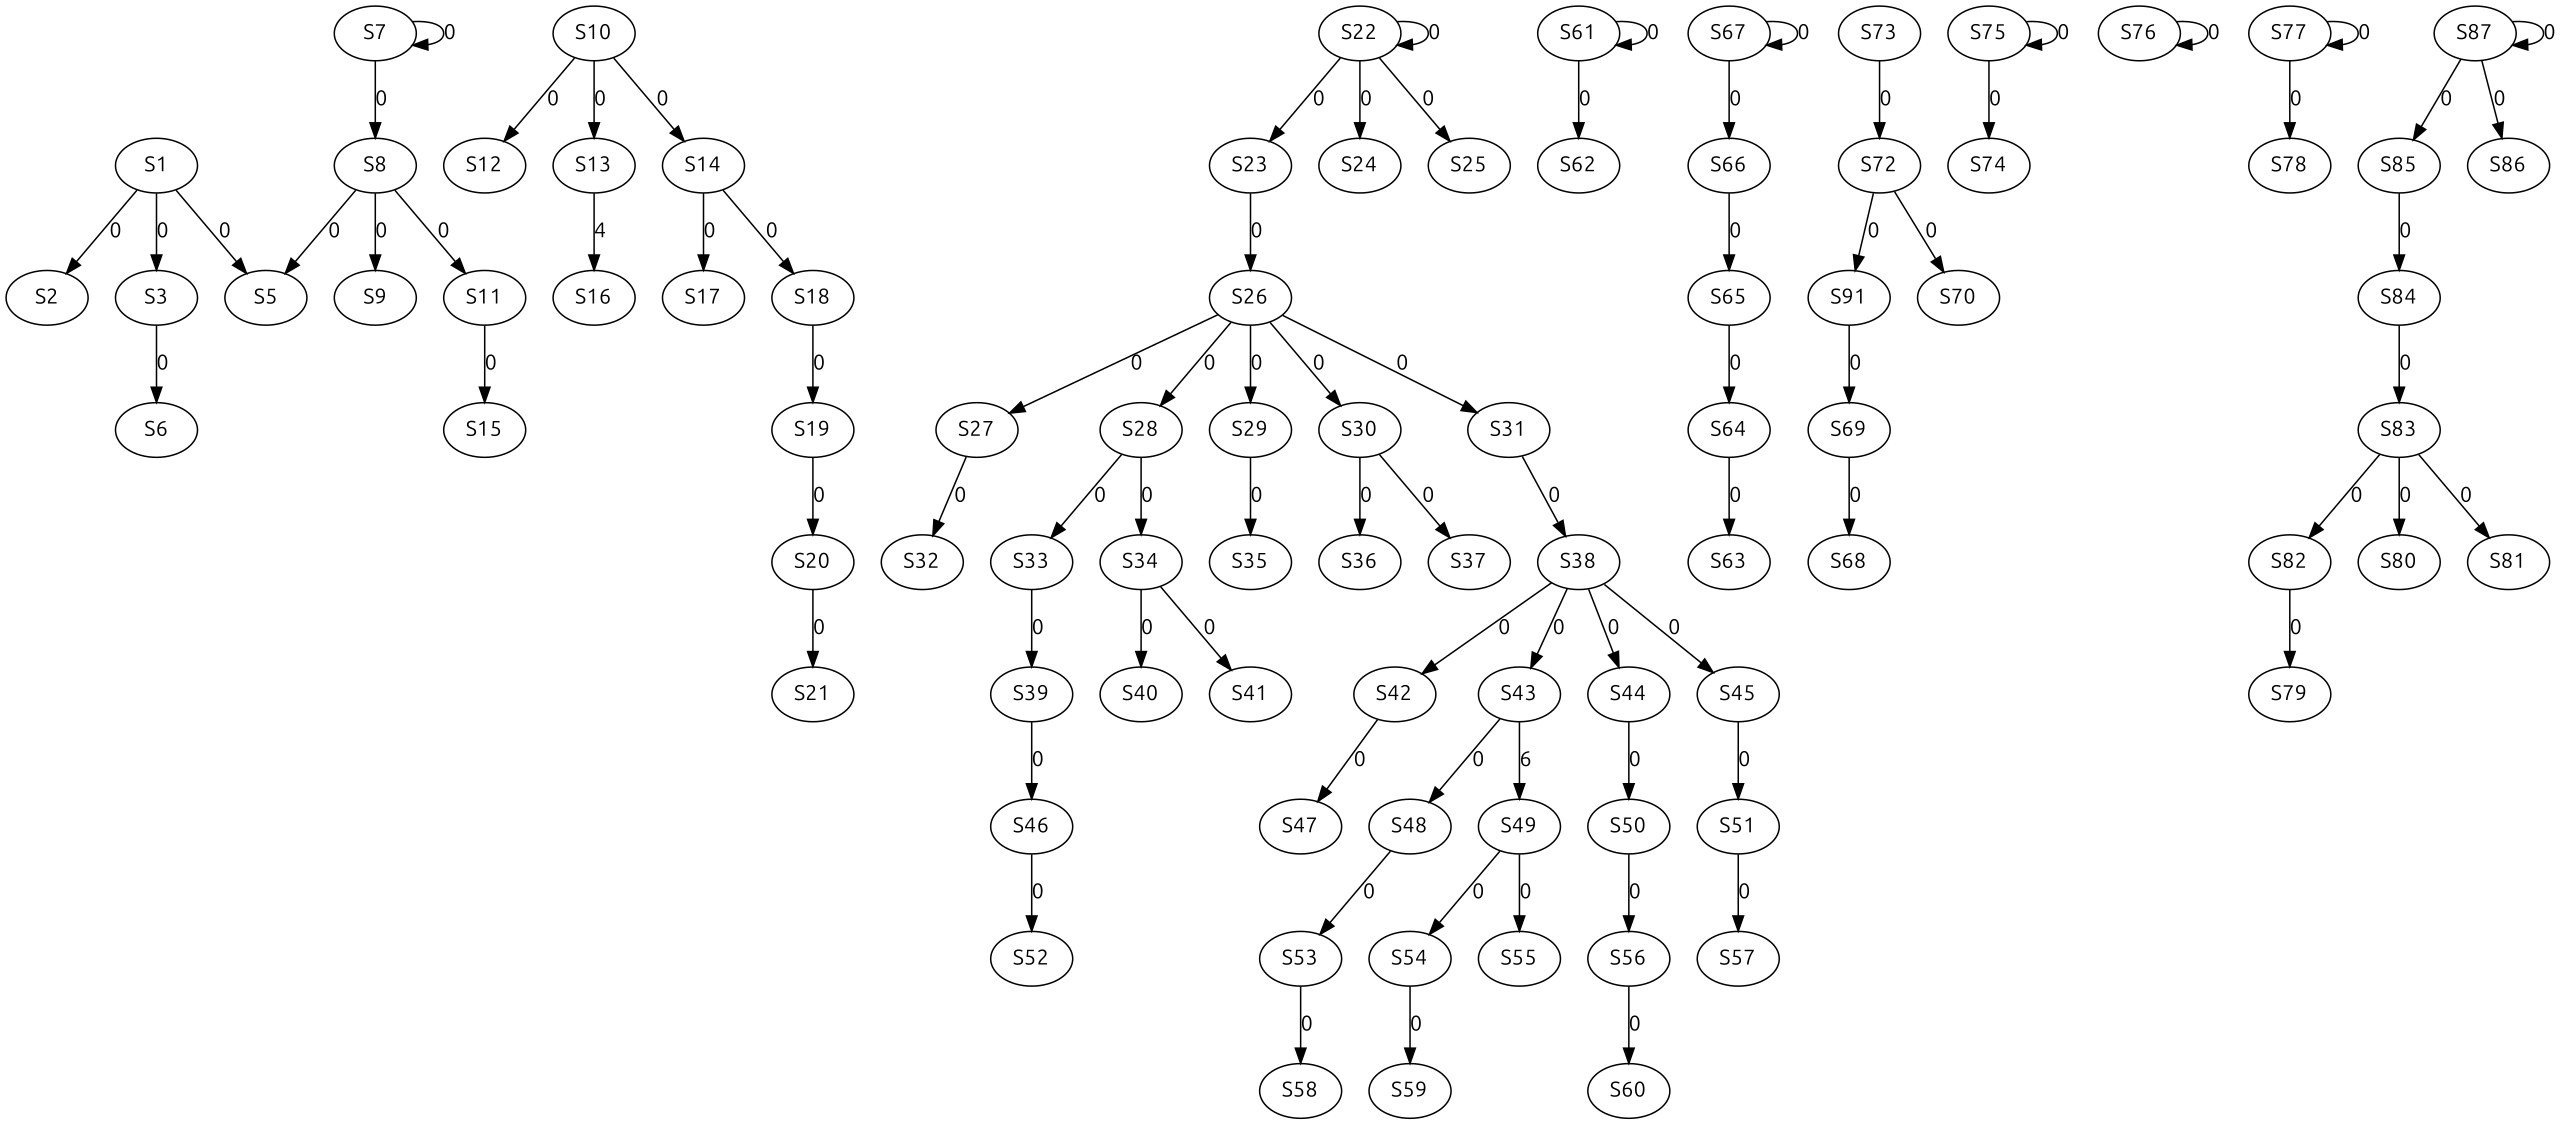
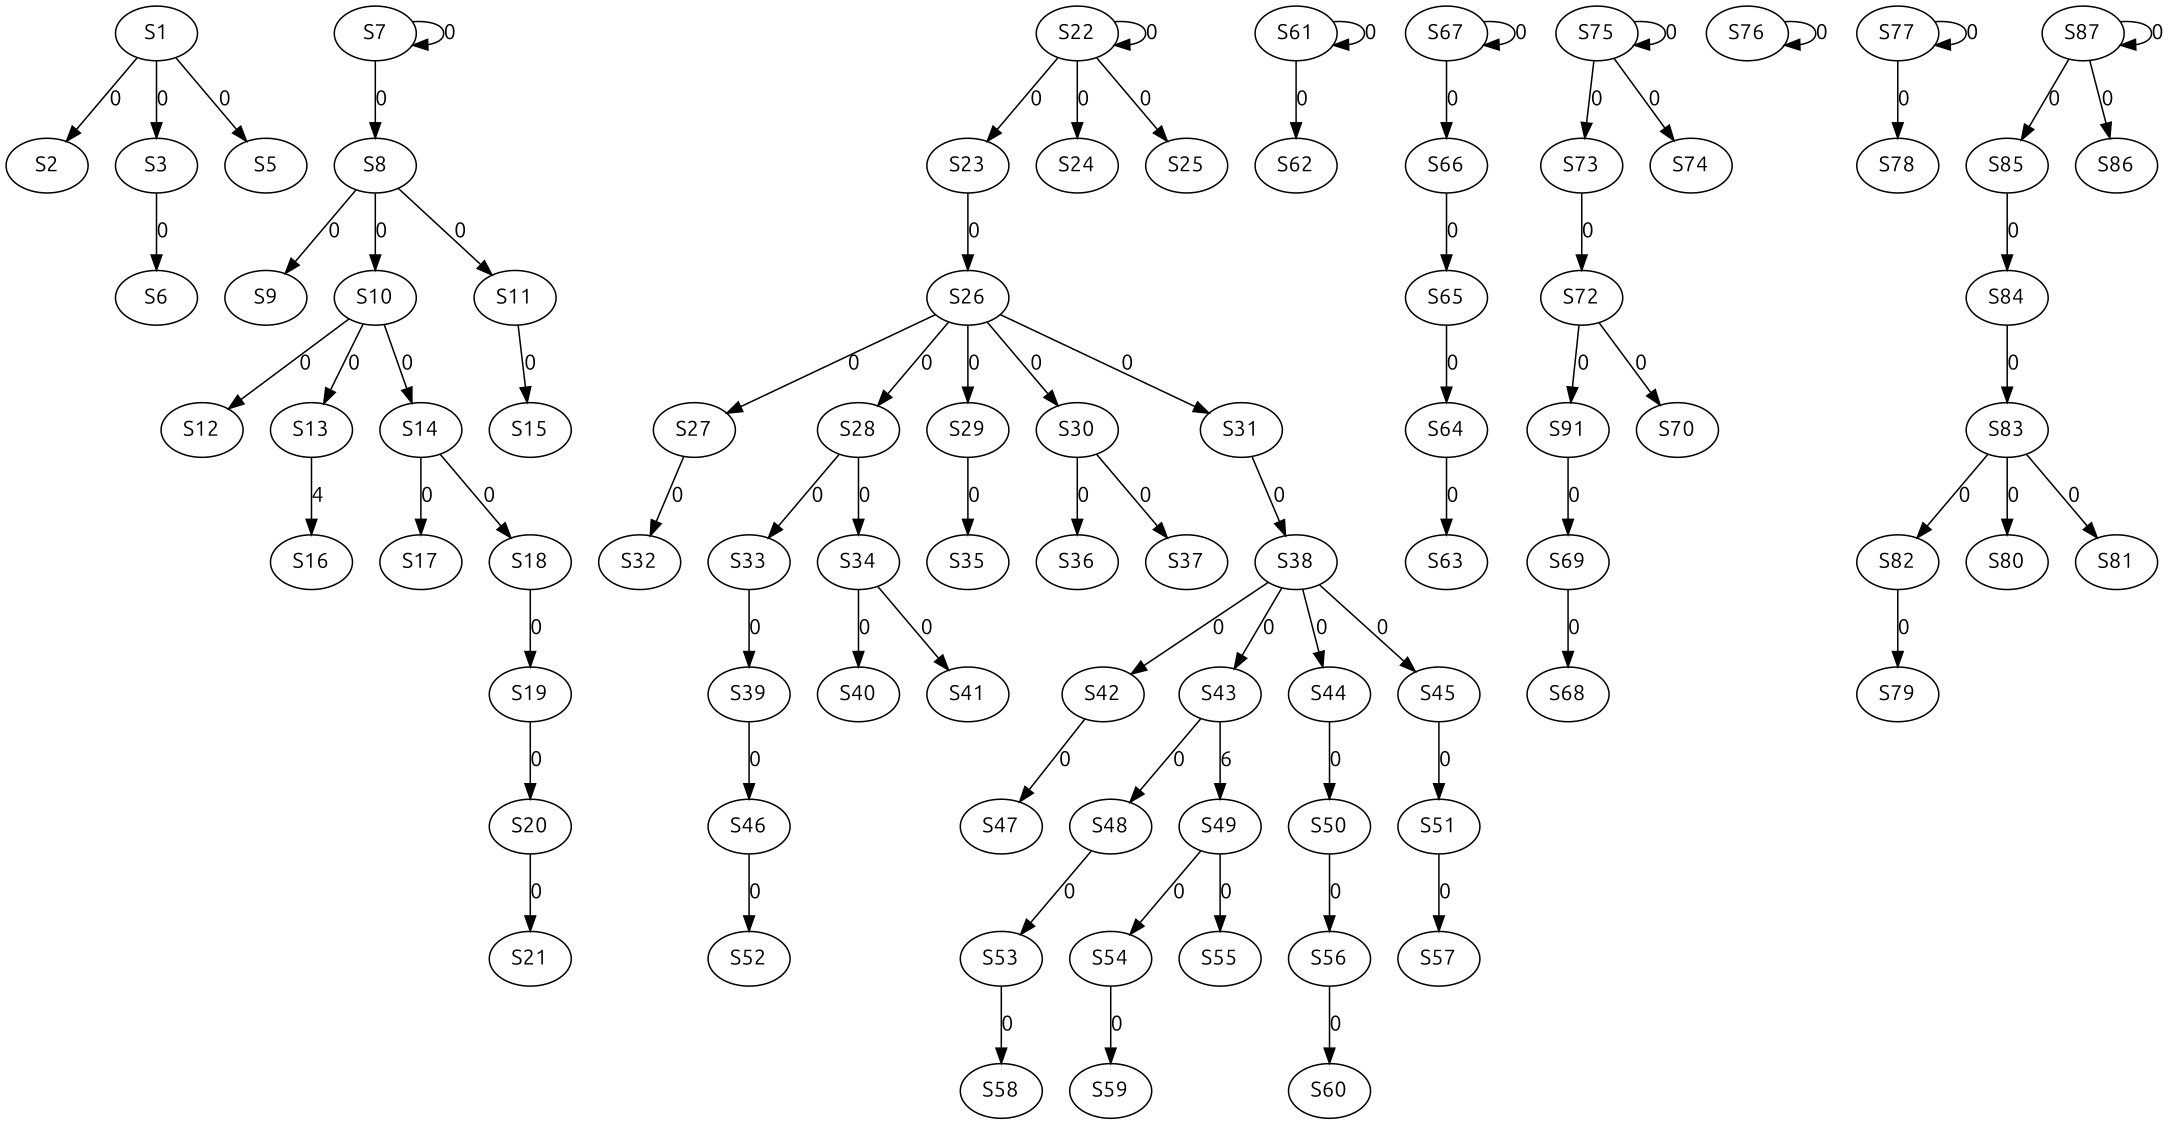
edge "S75" -> "S73": added, label "0"
edge "S8" -> "S5": now "S8" -> "S10"
